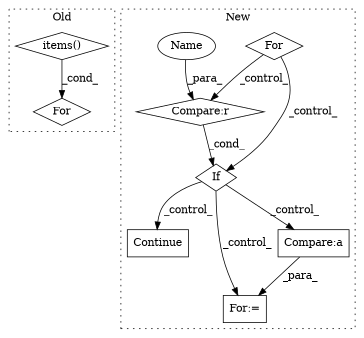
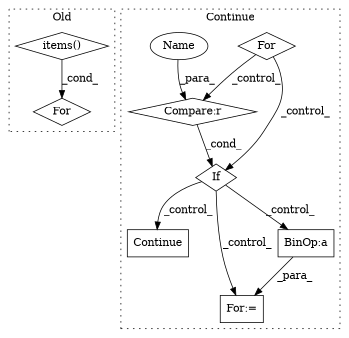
cluster "New": label "New" -> "Continue"
node "Compare:a": label "Compare:a" -> "BinOp:a"
